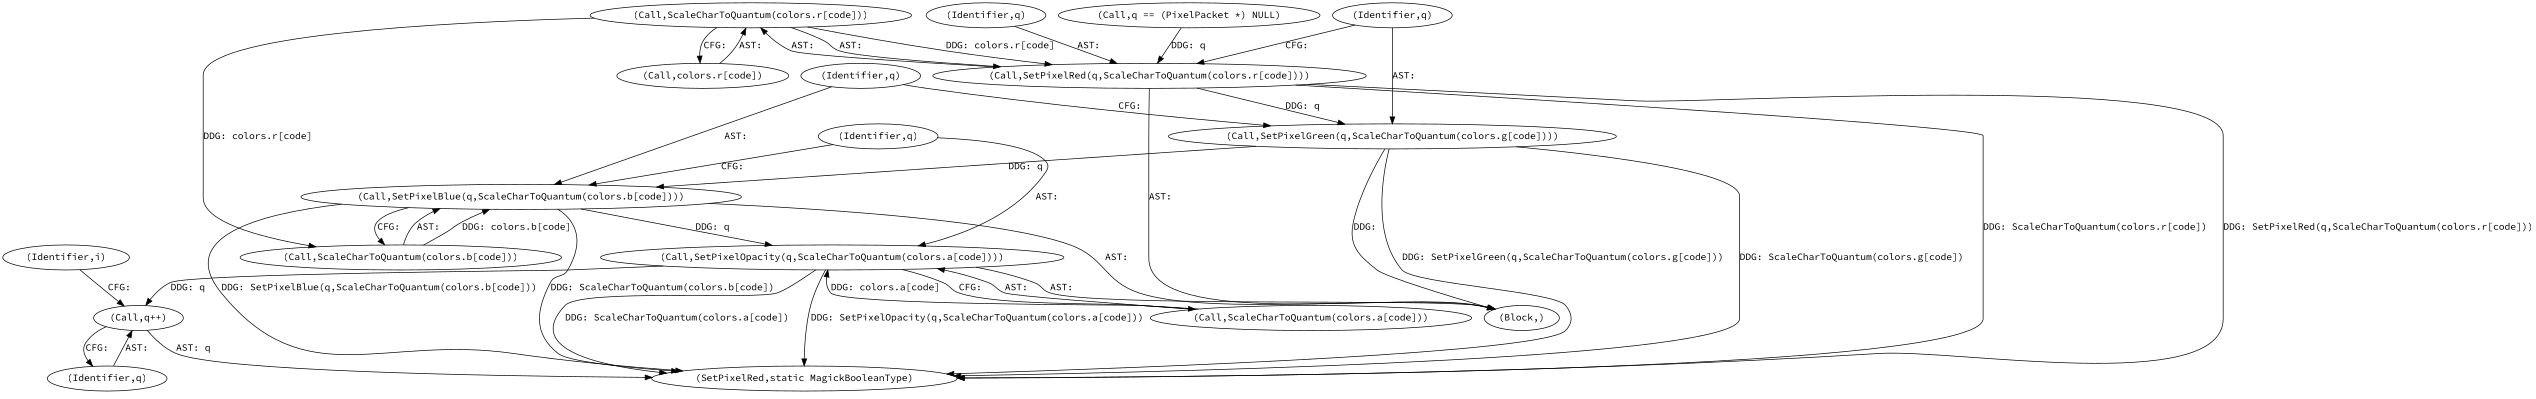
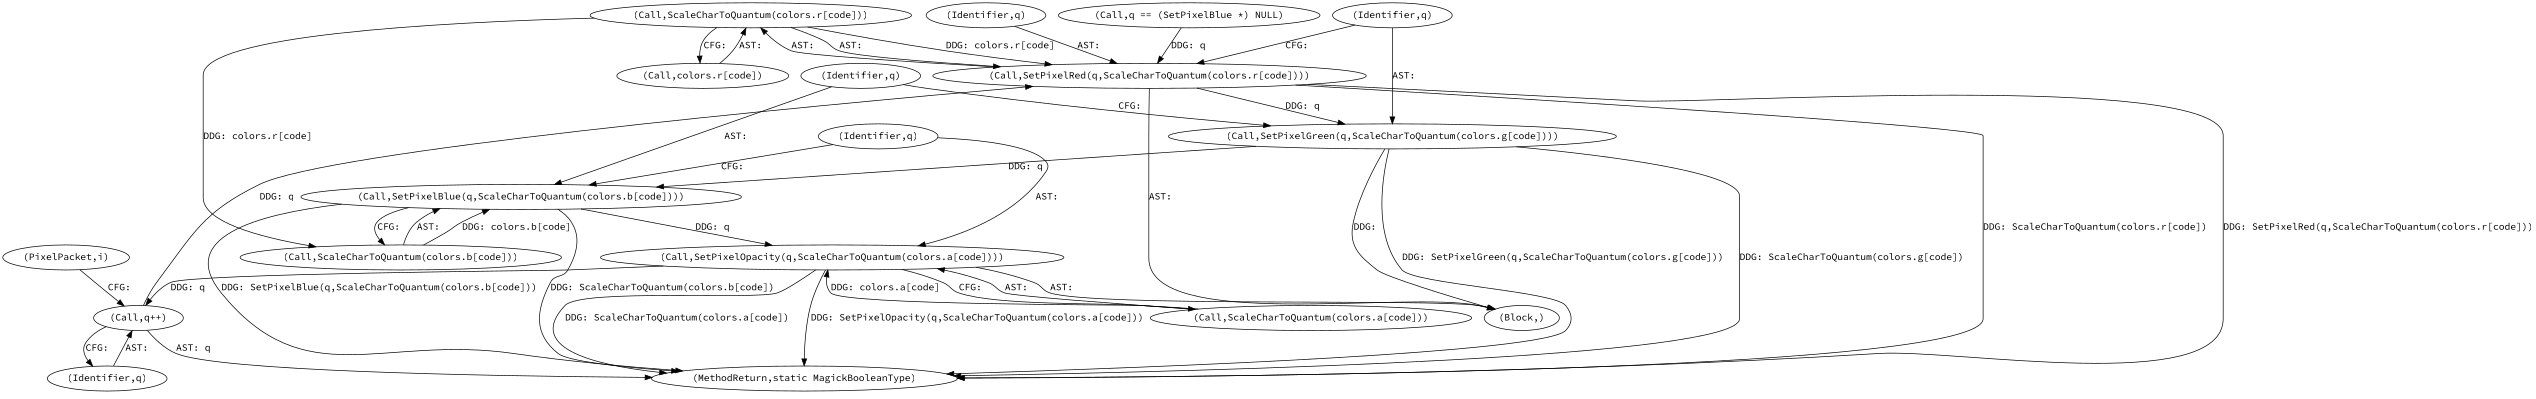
node "(Call,q == (PixelPacket *) NULL)": label "(Call,q == (PixelPacket *) NULL)" -> "(Call,q == (SetPixelBlue *) NULL)"
edge "(Call,q++)" -> "(Call,SetPixelRed(q,ScaleCharToQuantum(colors.r[code])))": added, label "DDG: q"
node "(Identifier,i)": label "(Identifier,i)" -> "(PixelPacket,i)"
edge "(Call,SetPixelBlue(q,ScaleCharToQuantum(colors.b[code])))" -> "(Block,)": removed, label "AST:"
node "(SetPixelRed,static MagickBooleanType)": label "(SetPixelRed,static MagickBooleanType)" -> "(MethodReturn,static MagickBooleanType)"
